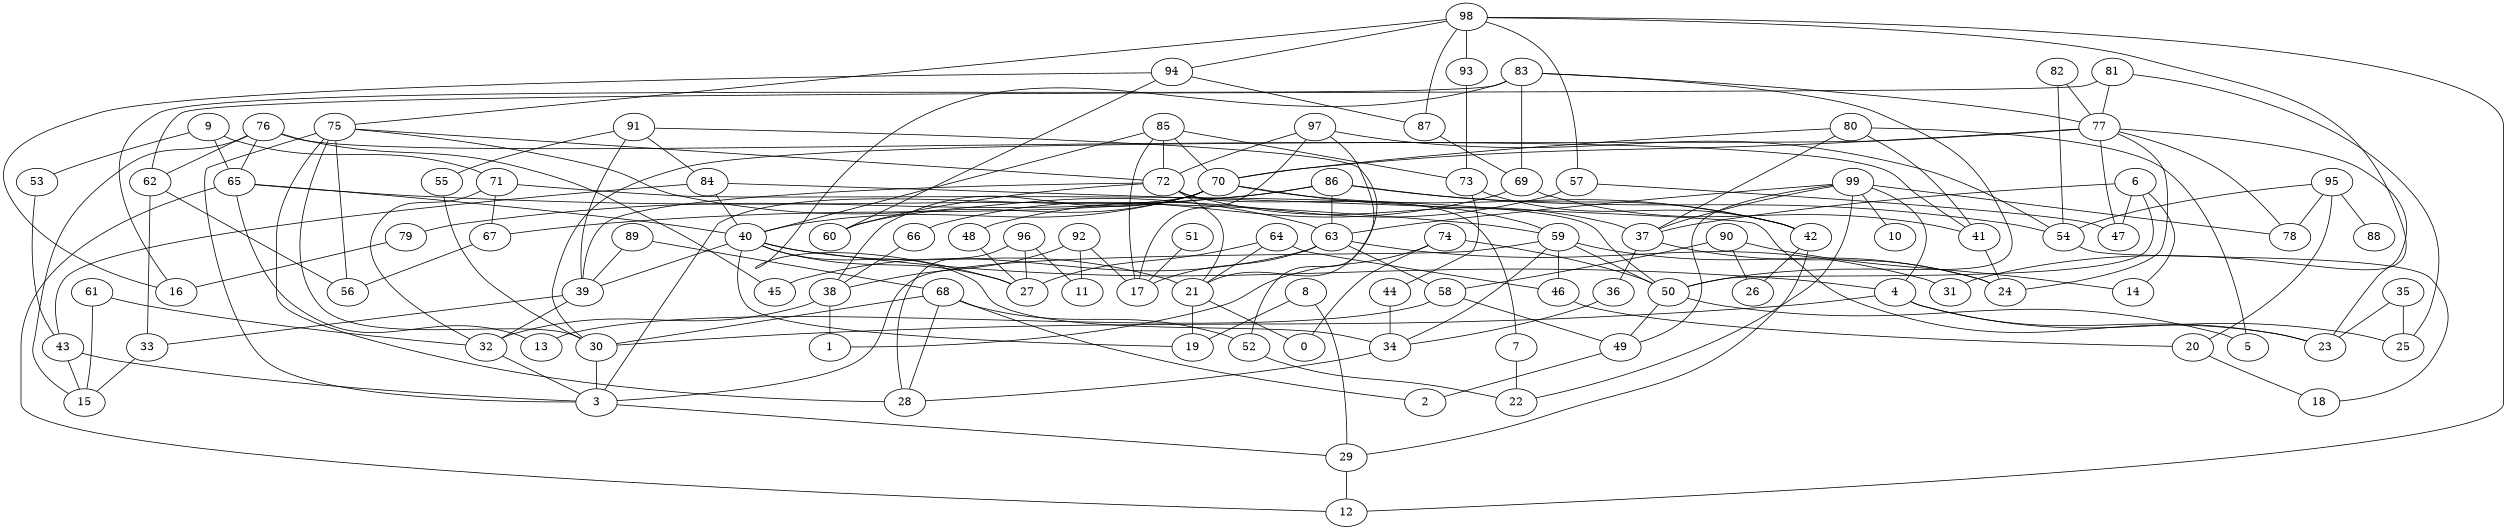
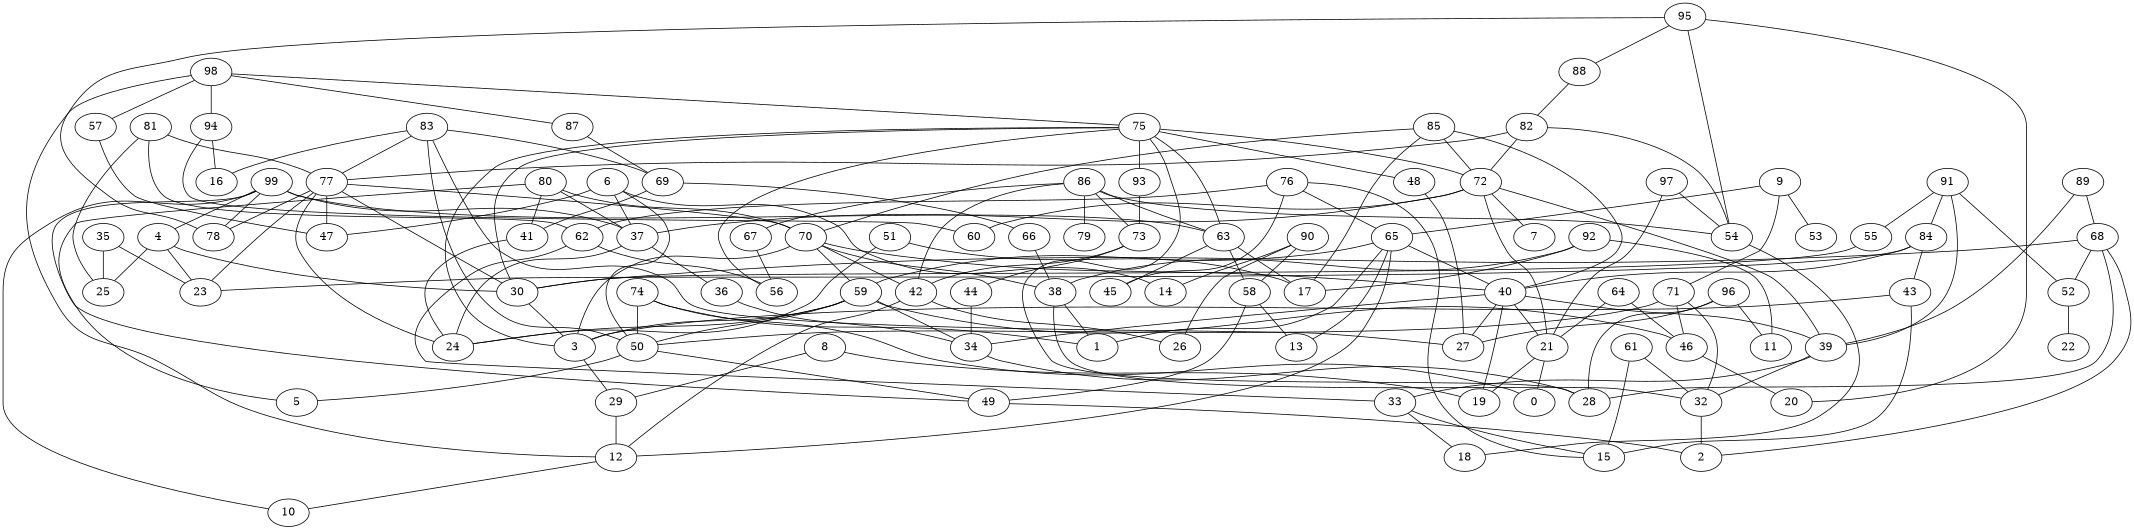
edge "98" -- "93": now "75" -- "93"
edge "94" -- "87": removed
edge "88" -- "82": added
edge "76" -- "41": removed
edge "85" -- "73": now "86" -- "73"
edge "97" -- "72": now "82" -- "72"
edge "71" -- "67": now "71" -- "46"
edge "57" -- "48": now "75" -- "48"
edge "70" -- "60": removed
edge "97" -- "17": removed
edge "64" -- "27": removed
edge "79" -- "16": removed
edge "53" -- "43": removed
edge "40" -- "4": removed
node "31": removed
edge "65" -- "1": added
edge "51" -- "24": added
edge "99" -- "22": removed
edge "32" -- "3": now "32" -- "2"
edge "7" -- "22": removed
edge "20" -- "18": now "33" -- "18"
edge "42" -- "29": now "42" -- "12"
edge "12" -- "10": added
